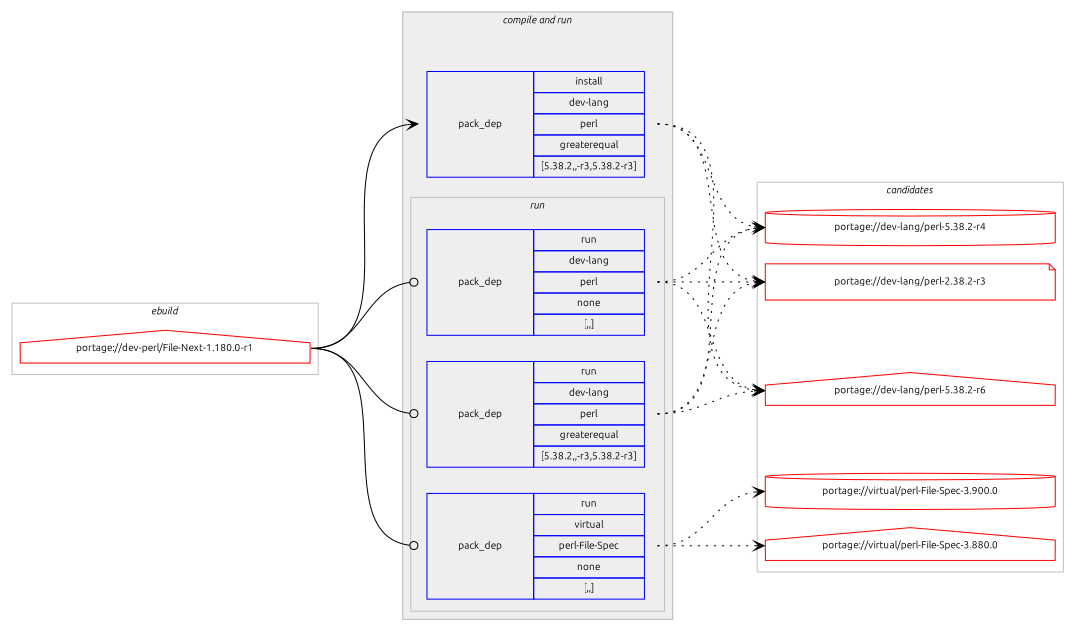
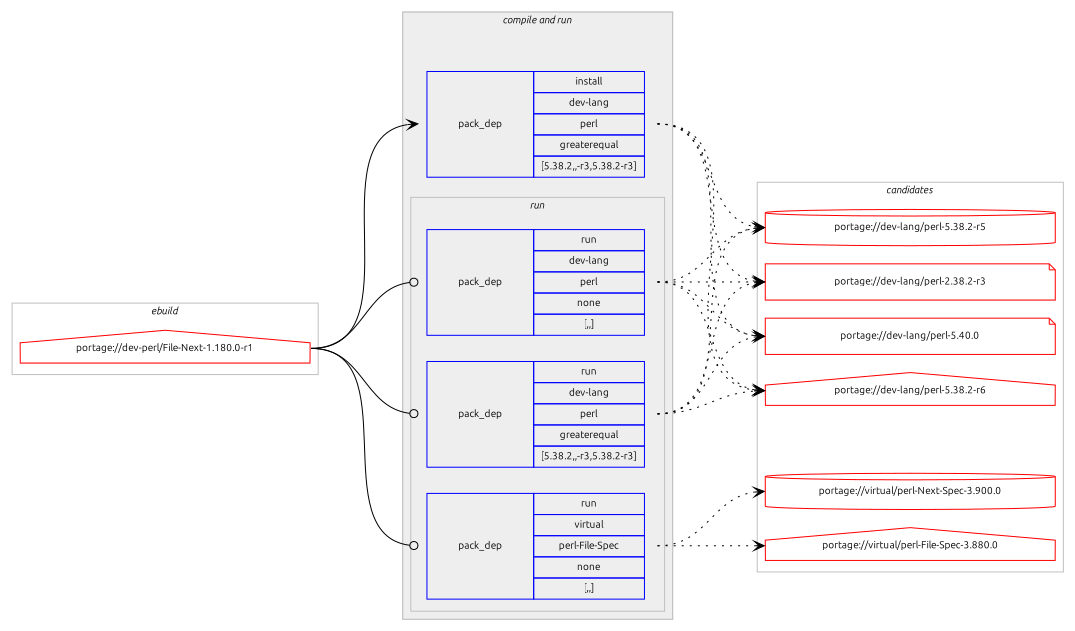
node "portage://dev-lang/perl-5.38.2-r4": label "portage://dev-lang/perl-5.38.2-r4" -> "portage://dev-lang/perl-5.38.2-r5"
node "portage://dev-lang/perl-5.40.0": added
node "portage://virtual/perl-File-Spec-3.900.0": label "portage://virtual/perl-File-Spec-3.900.0" -> "portage://virtual/perl-Next-Spec-3.900.0"
